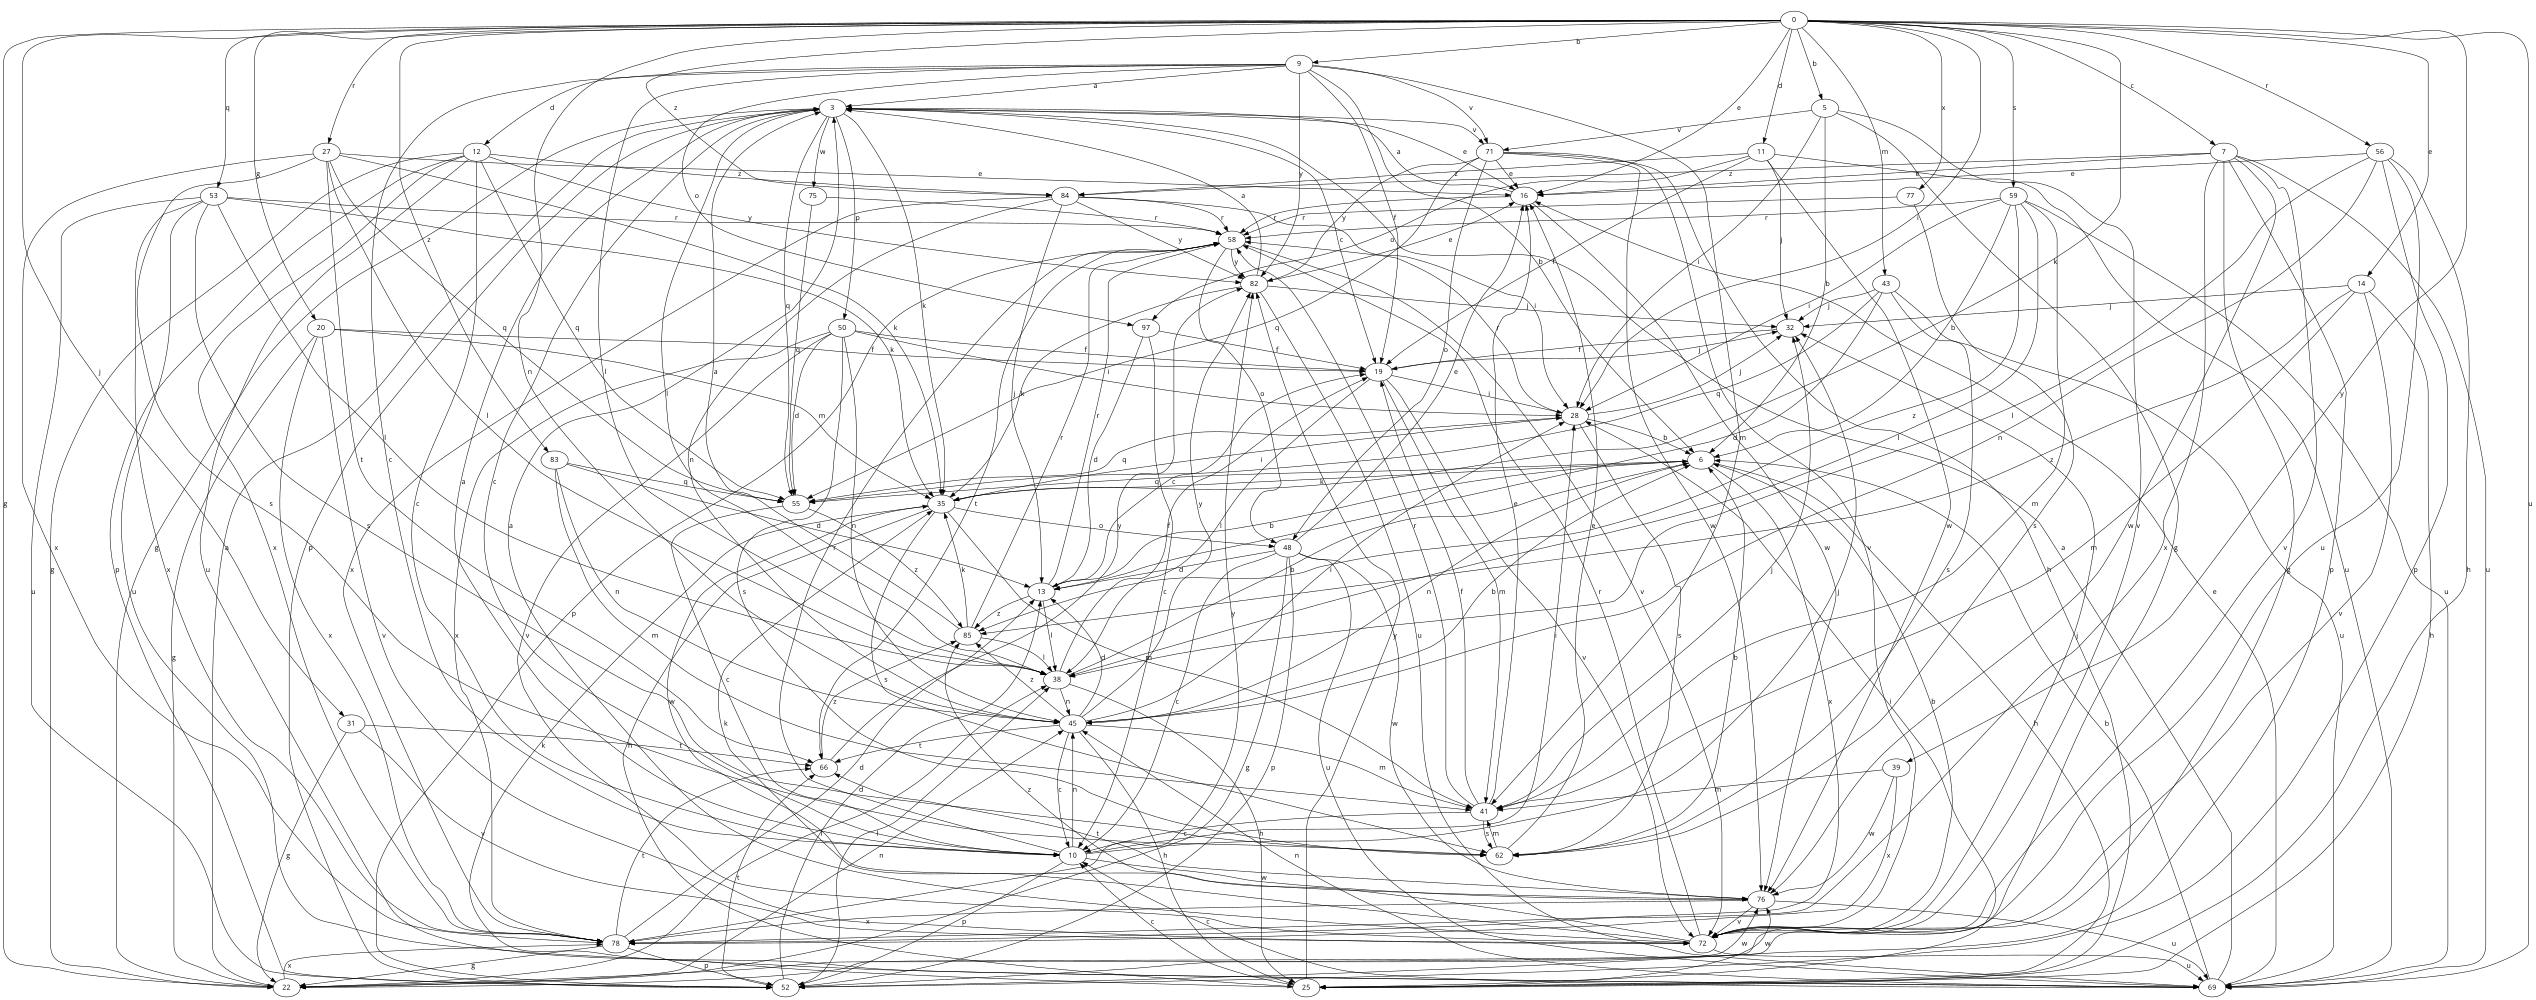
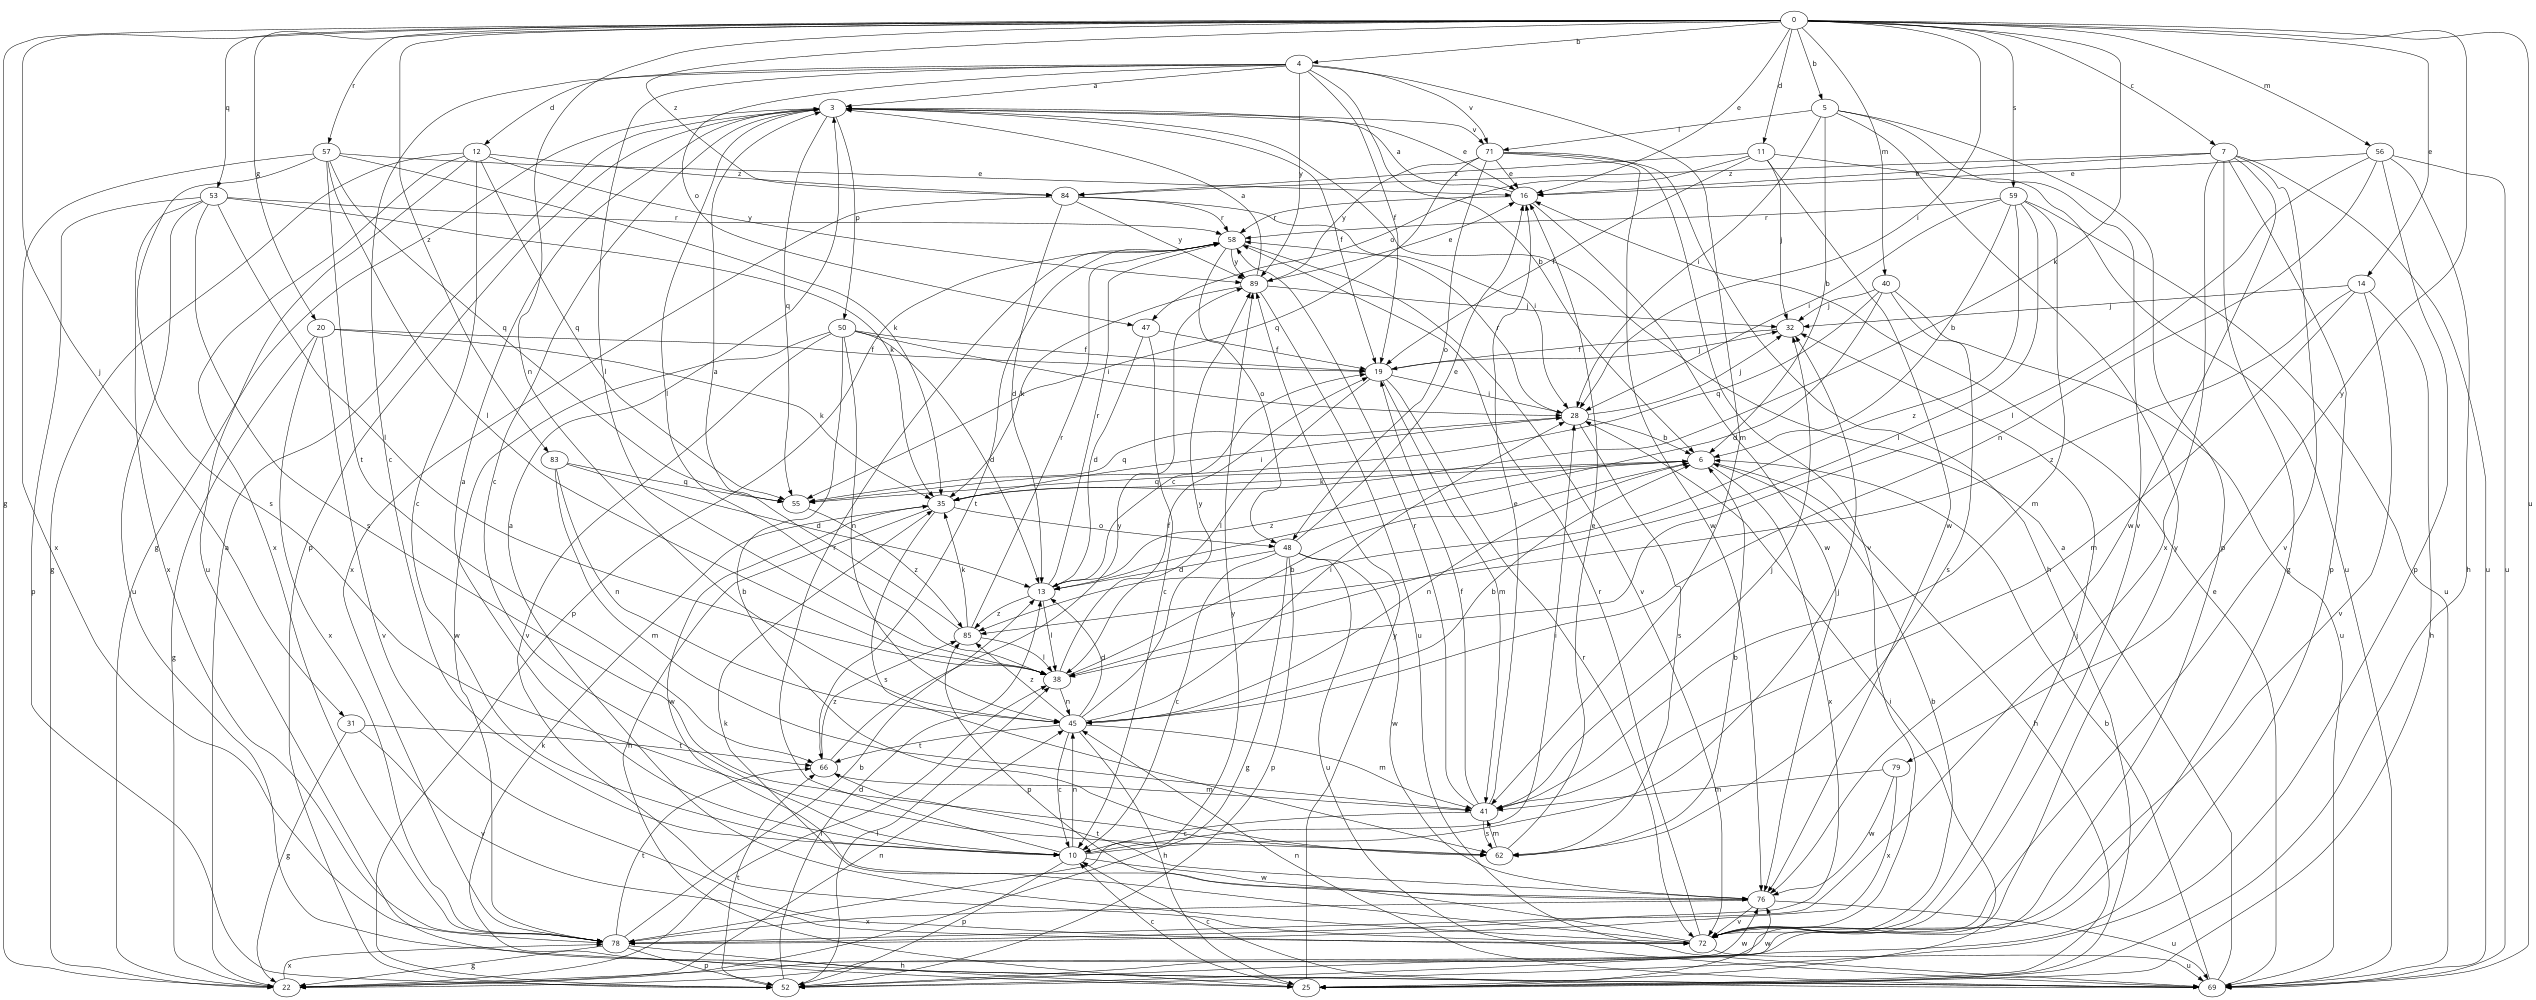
node "9": label "9" -> "4"
edge "0" -> "56": label "r" -> "m"
edge "5" -> "71": label "v" -> "l"
node "27": label "27" -> "57"
node "75": removed
node "77": removed
edge "3" -> "19": label "c" -> "f"
node "82": label "82" -> "89"
node "43": label "43" -> "40"
edge "3" -> "35": removed, label "k"
node "97": label "97" -> "47"
edge "84" -> "13": label "j" -> "d"
edge "50" -> "55": now "50" -> "13"
edge "20" -> "35": label "m" -> "k"
edge "84" -> "45": removed, label "n"
edge "13" -> "6": label "b" -> "z"
edge "5" -> "22": label "g" -> "y"
edge "53" -> "52": label "u" -> "p"
edge "50" -> "62": label "s" -> "b"
edge "50" -> "78": label "x" -> "w"
edge "19" -> "72": label "v" -> "r"
edge "35" -> "41": now "66" -> "41"
edge "56" -> "72": now "56" -> "69"
edge "12" -> "52": now "5" -> "52"
edge "55" -> "10": removed, label "c"
edge "78" -> "13": label "d" -> "b"
node "39": label "39" -> "79"
edge "38" -> "25": now "78" -> "25"
edge "72" -> "85": label "z" -> "p"
